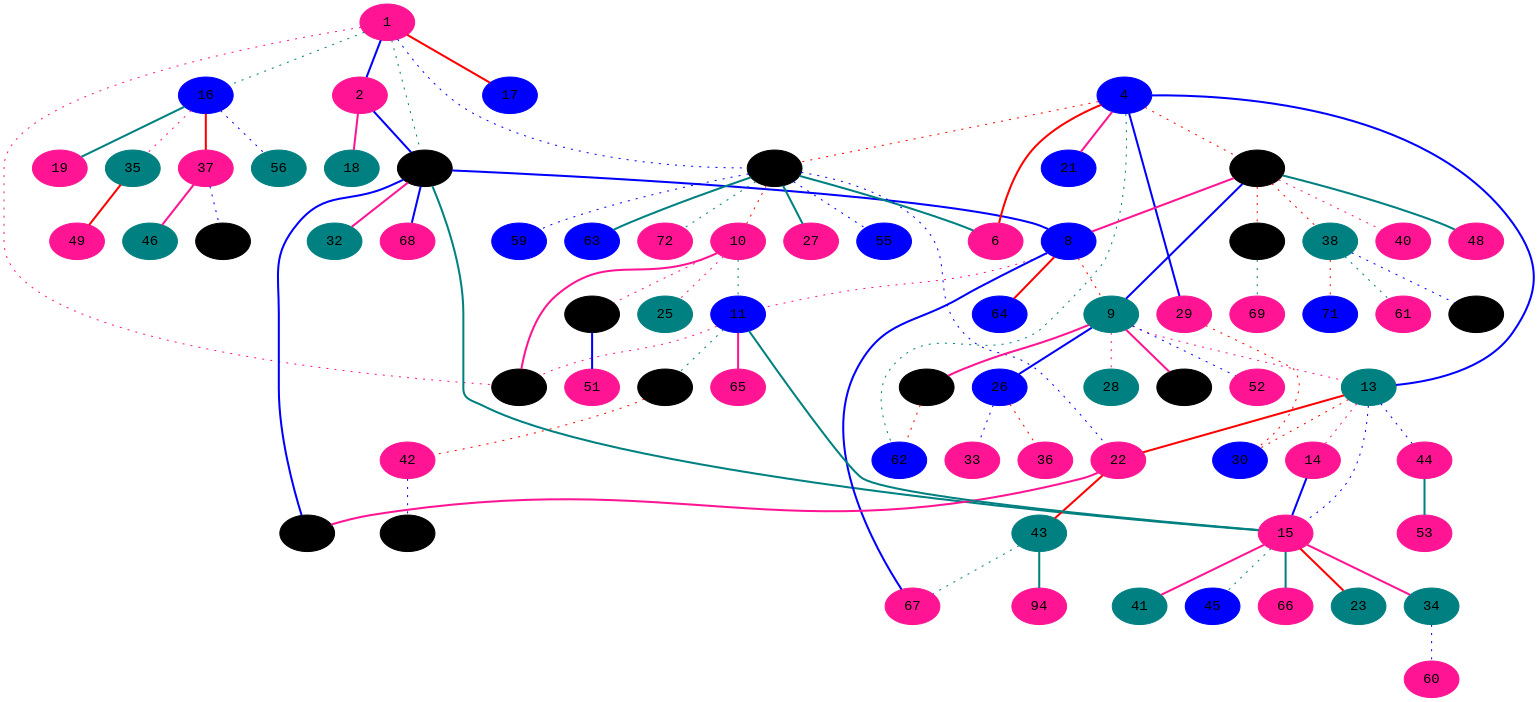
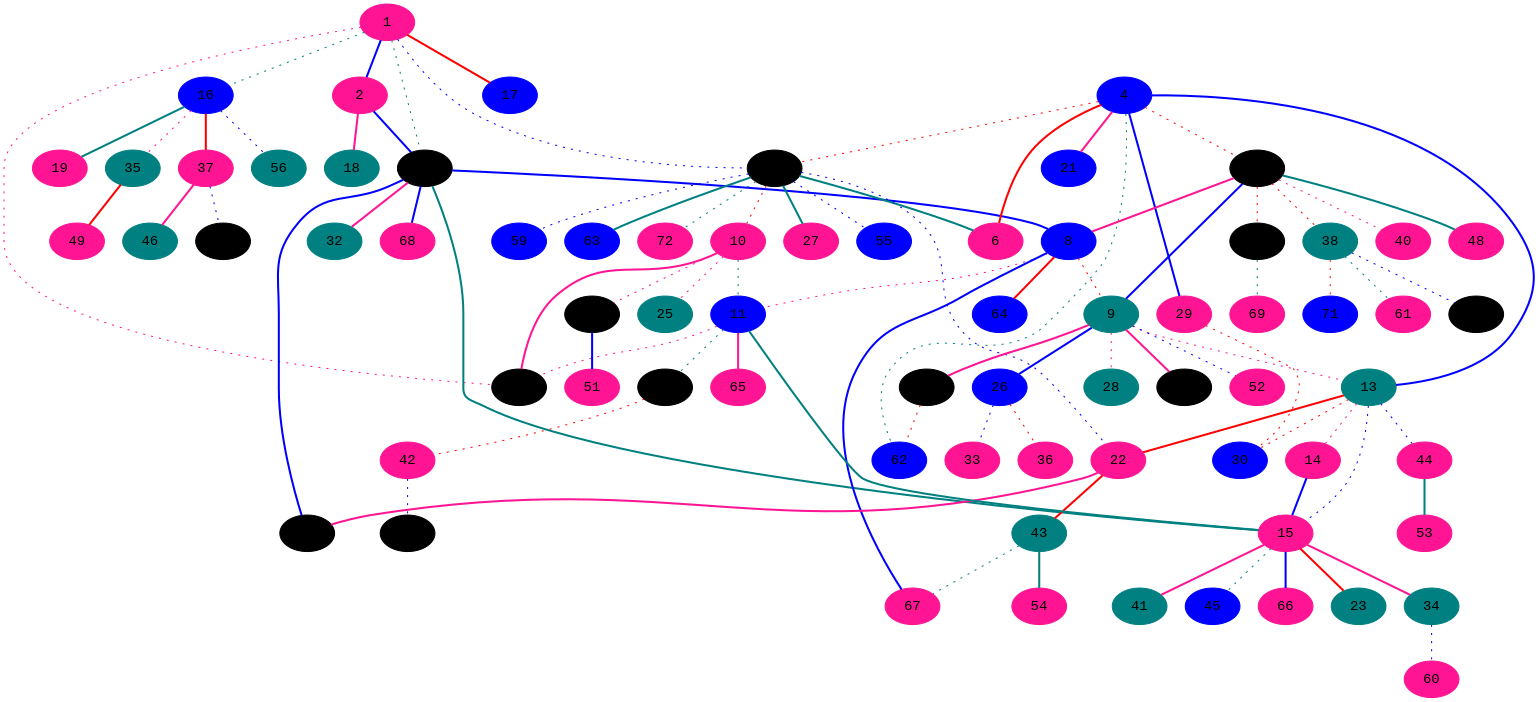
edge "15" -- "66": color teal -> blue
node "94": label "94" -> "54"
